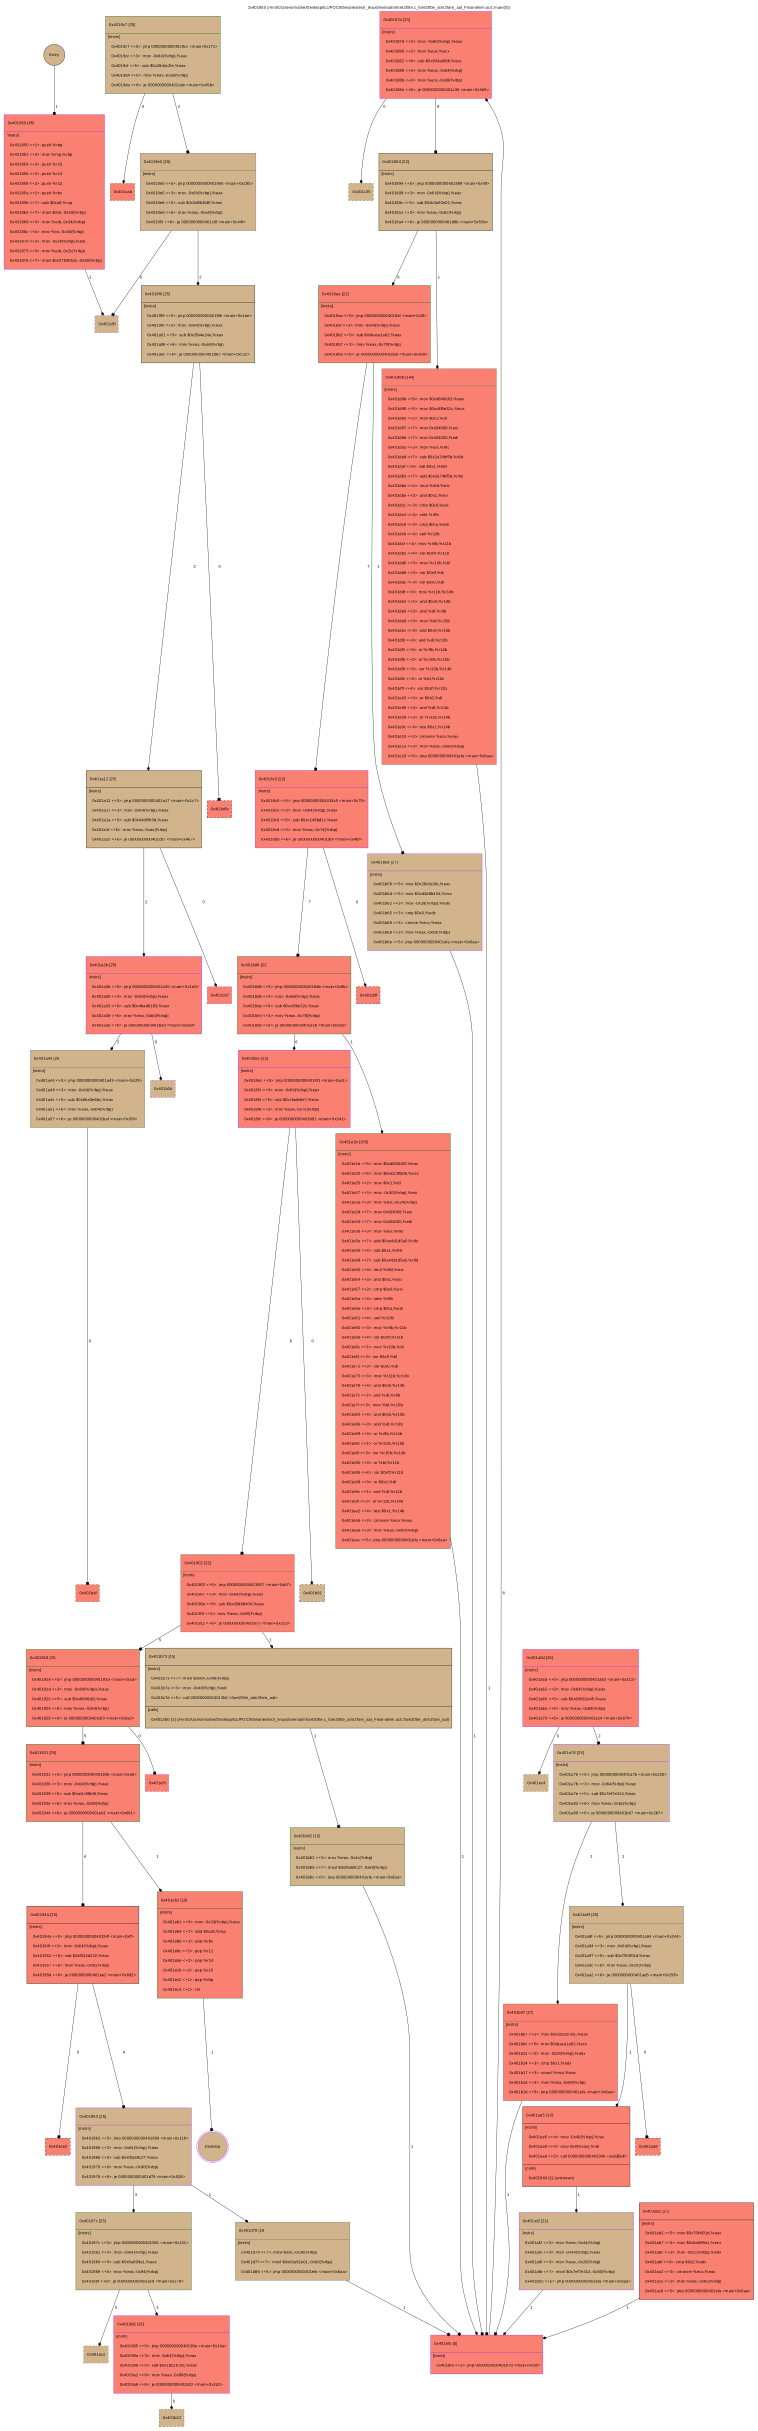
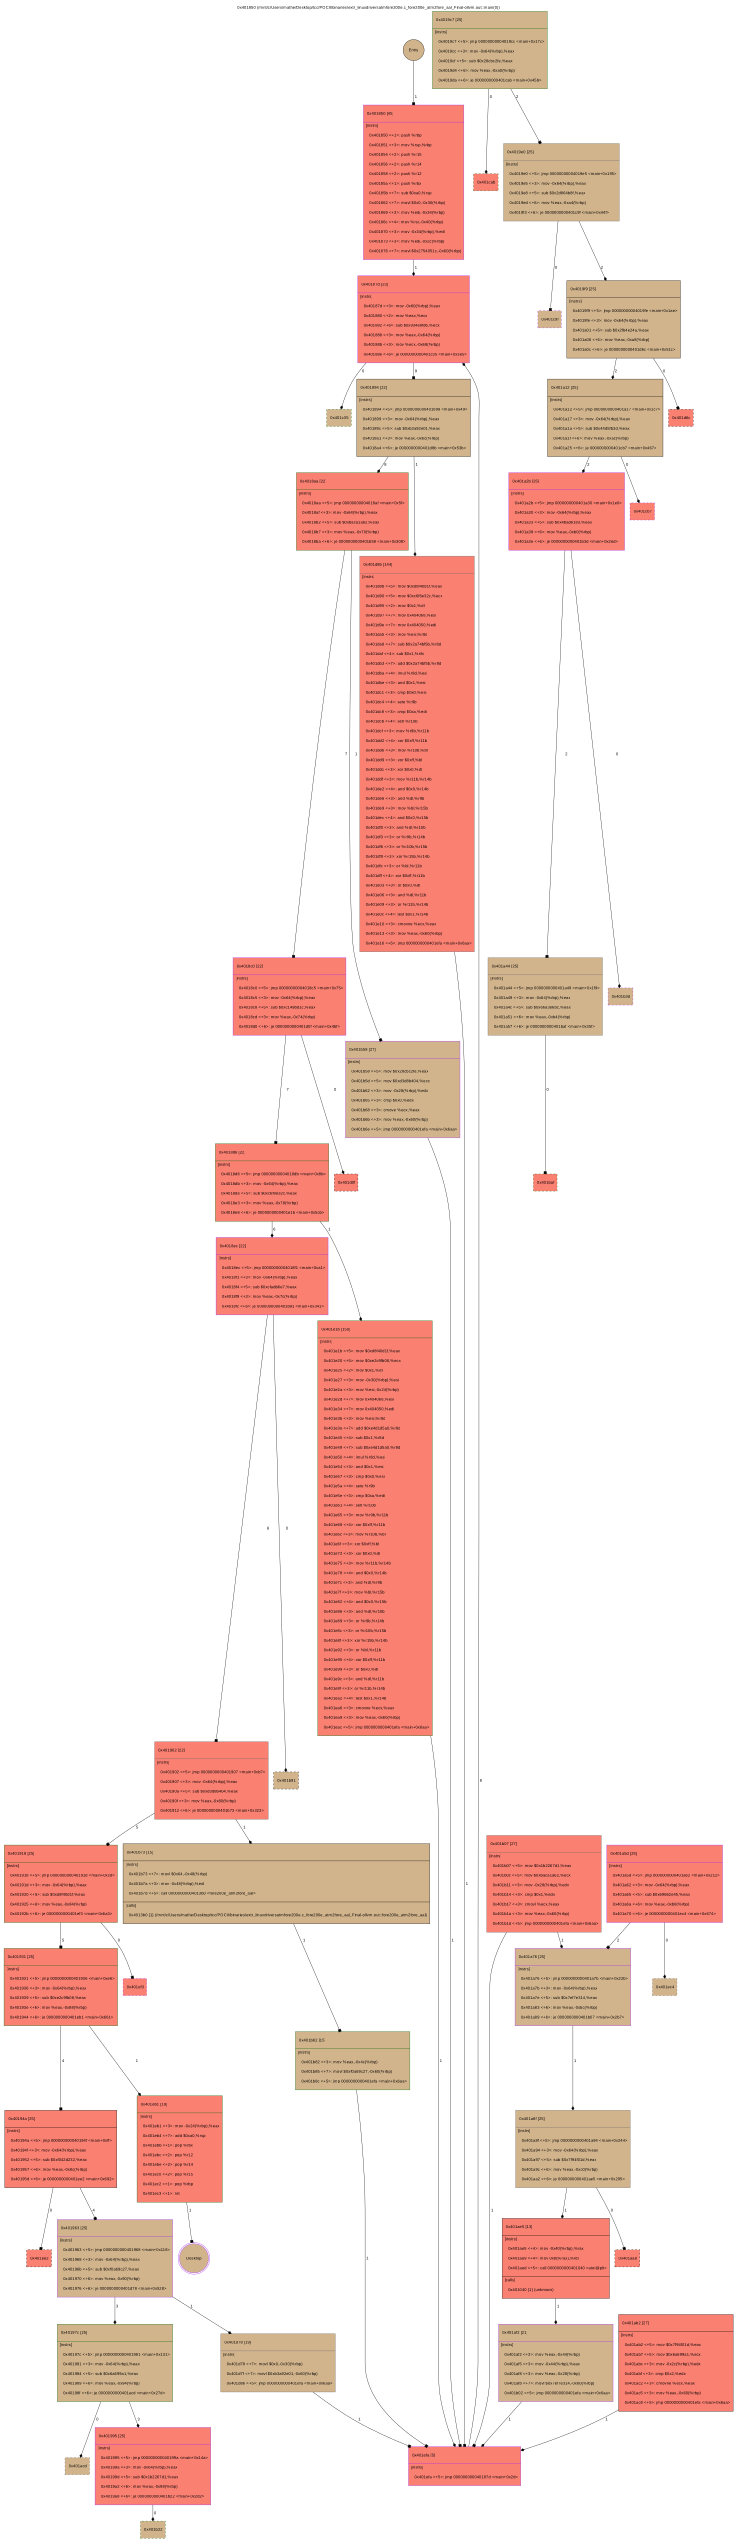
edge "0x401850 [45]" -> "0x401c9f": now "0x401850 [45]" -> "0x40187d [23]"
edge "0x401a2b [25]" -> "0x401a44 [25]": arrowhead diamond -> box
edge "0x401a76 [25]" -> "0x401b07 [27]": reversed
